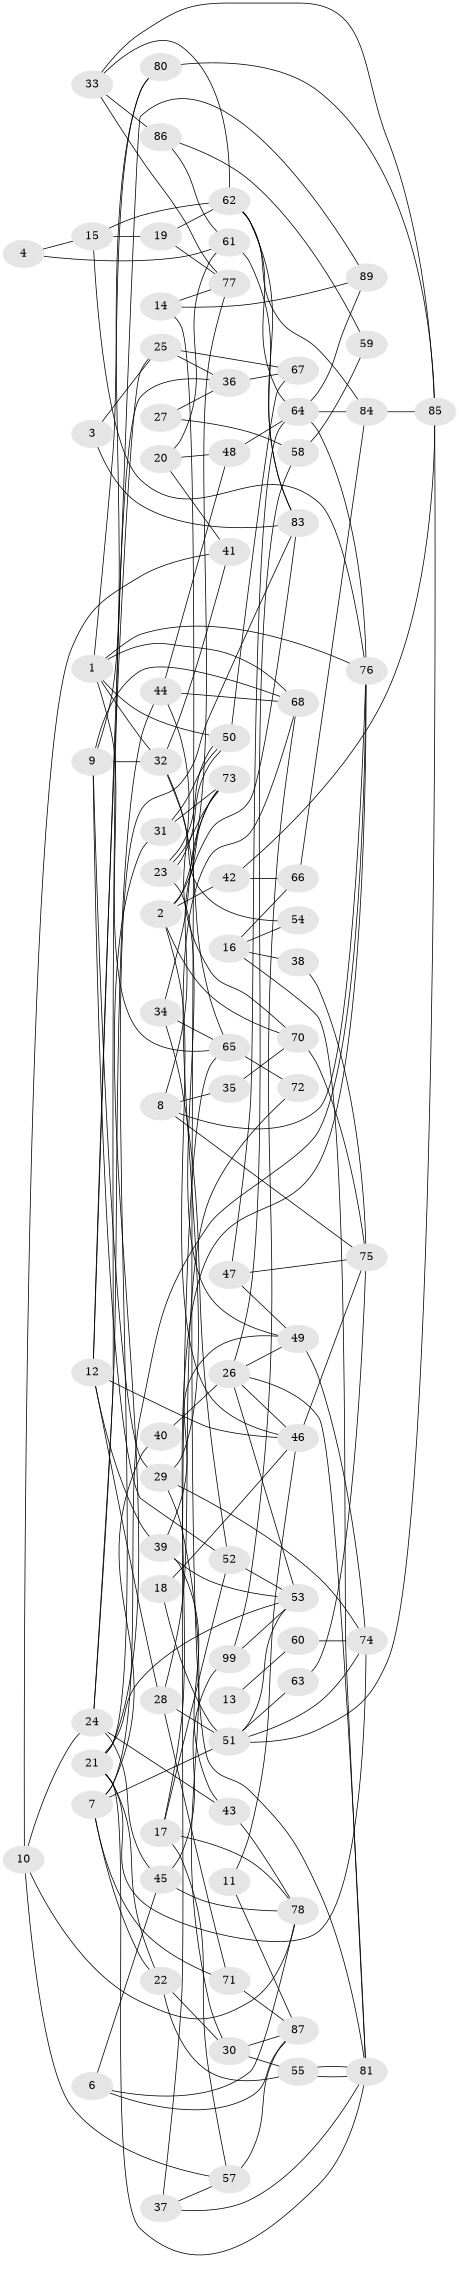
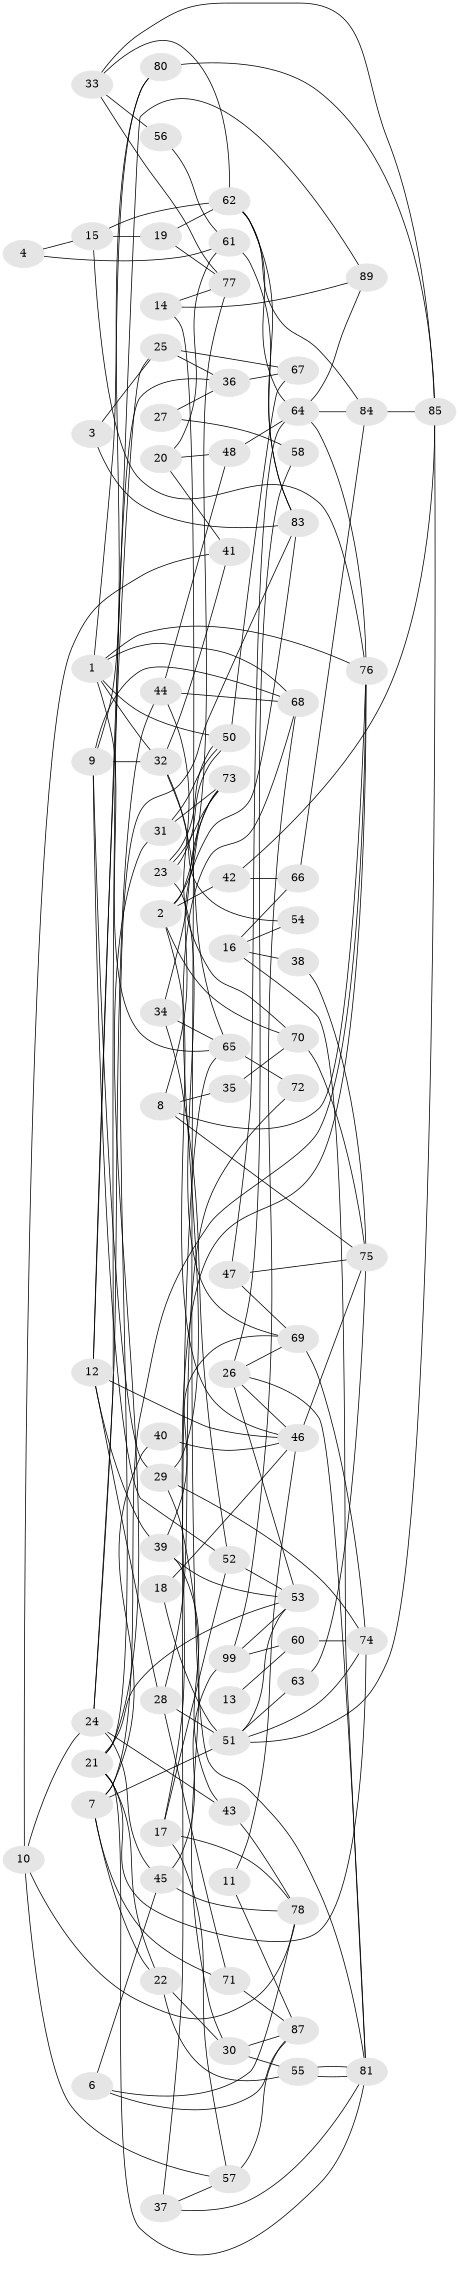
node "86": label "86" -> "56"
node "59": removed
node "49": label "49" -> "69"
edge "26" -- "40": now "46" -- "40"
edge "60" -- "99": added
